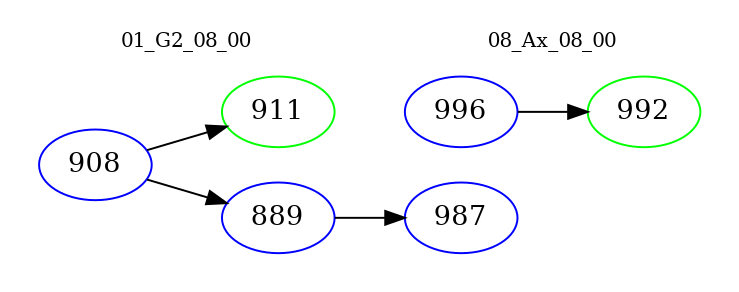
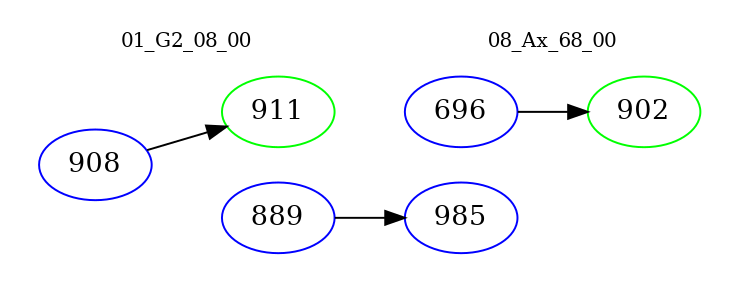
cluster "08_Ax_08_00": label "08_Ax_08_00" -> "08_Ax_68_00"
node "996": label "996" -> "696"
node "992": label "992" -> "902"
edge "908" -> "889": removed
node "987": label "987" -> "985"
